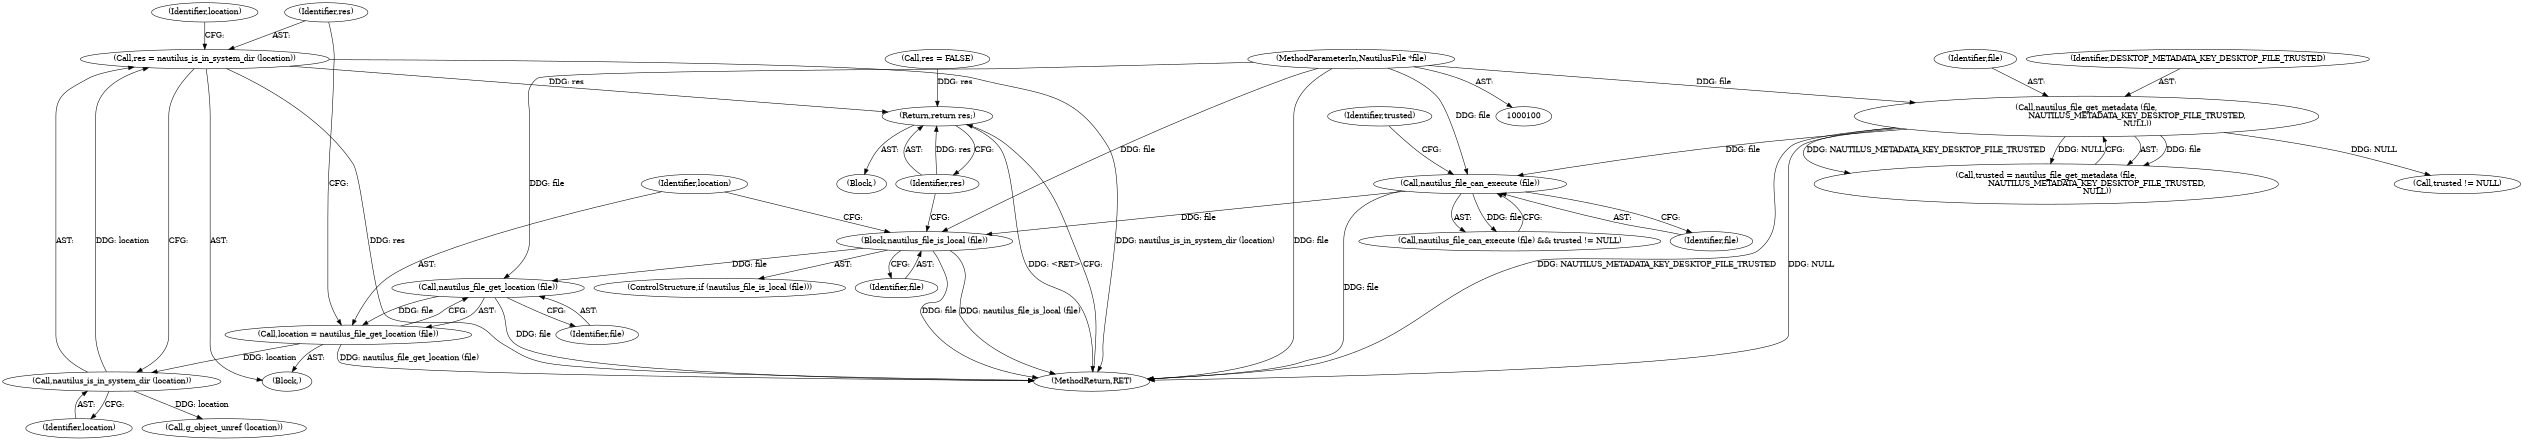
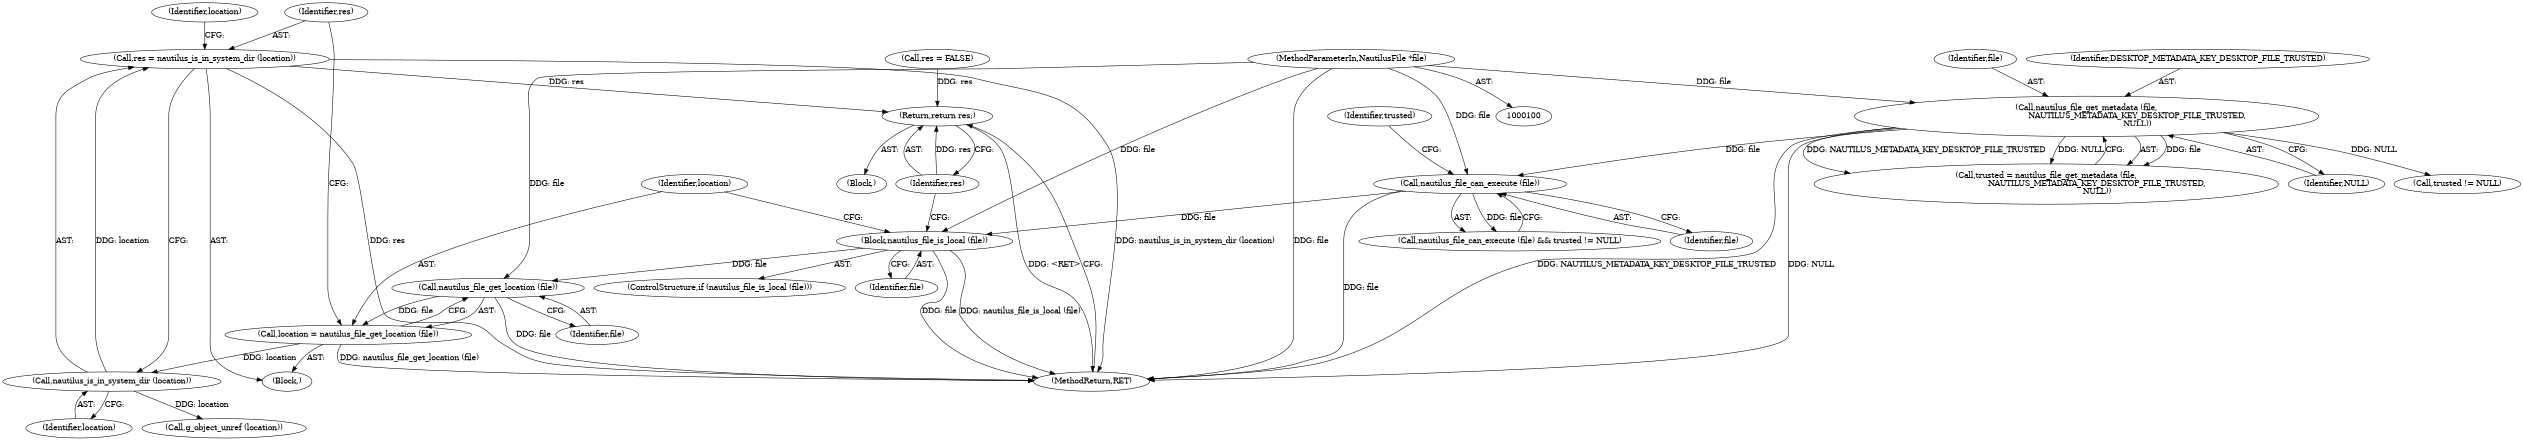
node "(Identifier,NULL)": added
